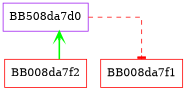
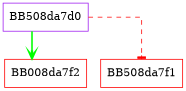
edge "BB008da7f2" -> "BB508da7d0": reversed
node "BB008da7f1": label "BB008da7f1" -> "BB508da7f1"
